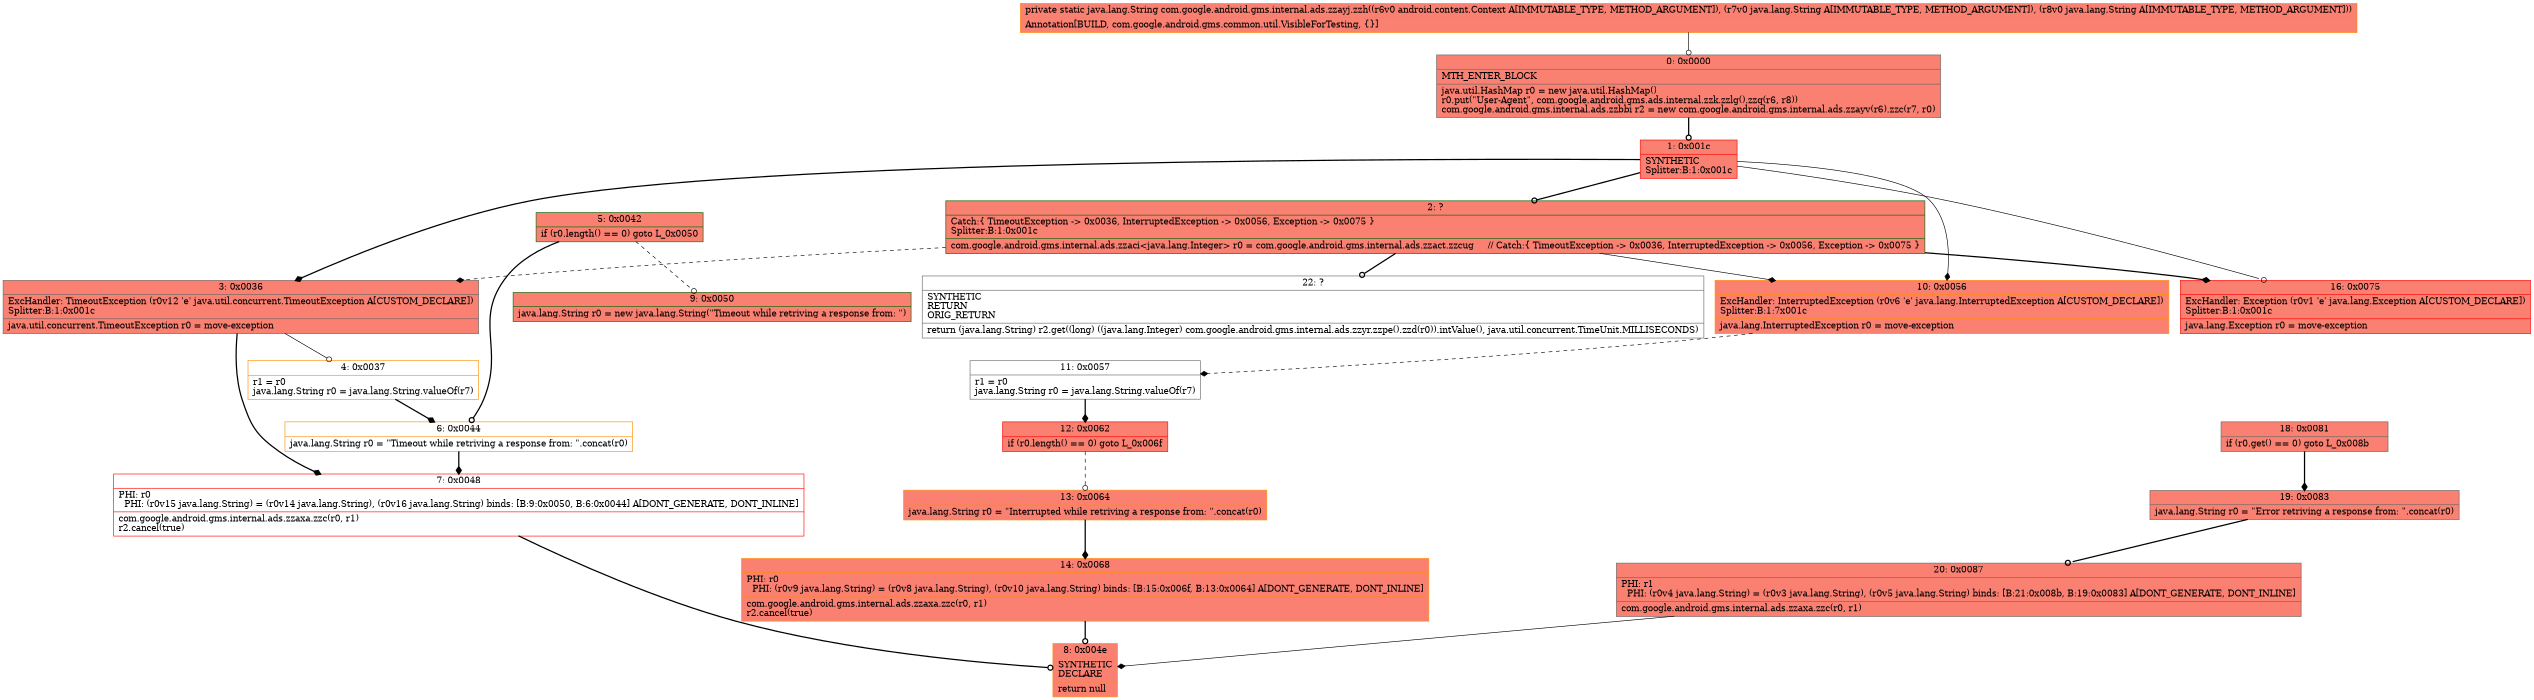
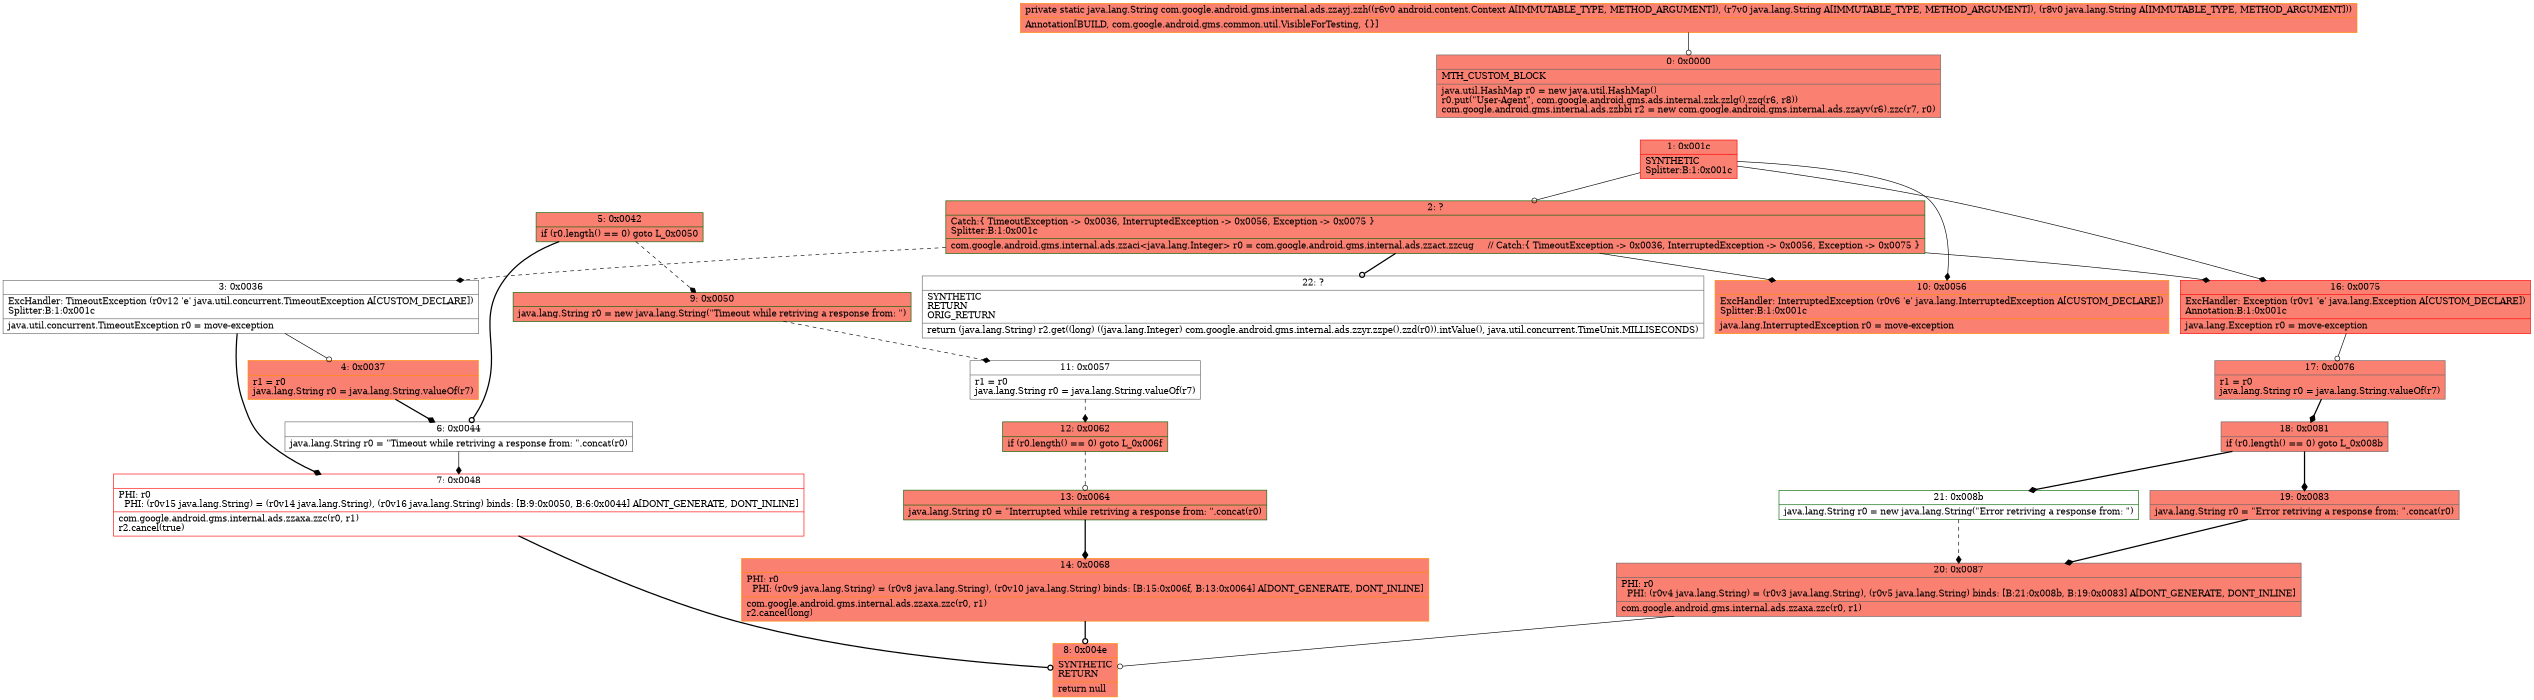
node "0: 0x0000": text "MTH_ENTER_BLOCK" -> "MTH_CUSTOM_BLOCK"
edge "0: 0x0000" -> "1: 0x001c": removed
edge "1: 0x001c" -> "3: 0x0036": removed
edge "1: 0x001c" -> "2: ?": style bold -> solid
edge "1: 0x001c" -> "16: 0x0075": arrowhead odot -> diamond
edge "2: ?" -> "16: 0x0075": style bold -> solid
edge "5: 0x0042" -> "9: 0x0050": arrowhead odot -> diamond
node "3: 0x0036": fillcolor salmon -> white
node "10: 0x0056": text "Splitter:B:1:7x001c" -> "Splitter:B:1:0x001c"
node "16: 0x0075": text "Splitter:B:1:0x001c" -> "Annotation:B:1:0x001c"
edge "10: 0x0056" -> "11: 0x0057": now "9: 0x0050" -> "11: 0x0057"
node "4: 0x0037": fillcolor white -> salmon
node "17: 0x0076": added
edge "11: 0x0057" -> "12: 0x0062": style bold -> dashed
node "6: 0x0044": color darkorange -> gray40
node "12: 0x0062": color red -> darkgreen
node "18: 0x0081": text "if (r0.get() == 0) goto L_0x008b" -> "if (r0.length() == 0) goto L_0x008b"
edge "6: 0x0044" -> "7: 0x0048": style bold -> solid
node "13: 0x0064": color darkorange -> darkgreen
node "21: 0x008b": added
edge "19: 0x0083" -> "20: 0x0087": arrowhead odot -> diamond
node "20: 0x0087": text "PHI: r1" -> "PHI: r0"
node "14: 0x0068": text "r2.cancel(true)" -> "r2.cancel(long)"
edge "20: 0x0087" -> "8: 0x004e": arrowhead diamond -> odot
node "8: 0x004e": text "DECLARE" -> "RETURN"
